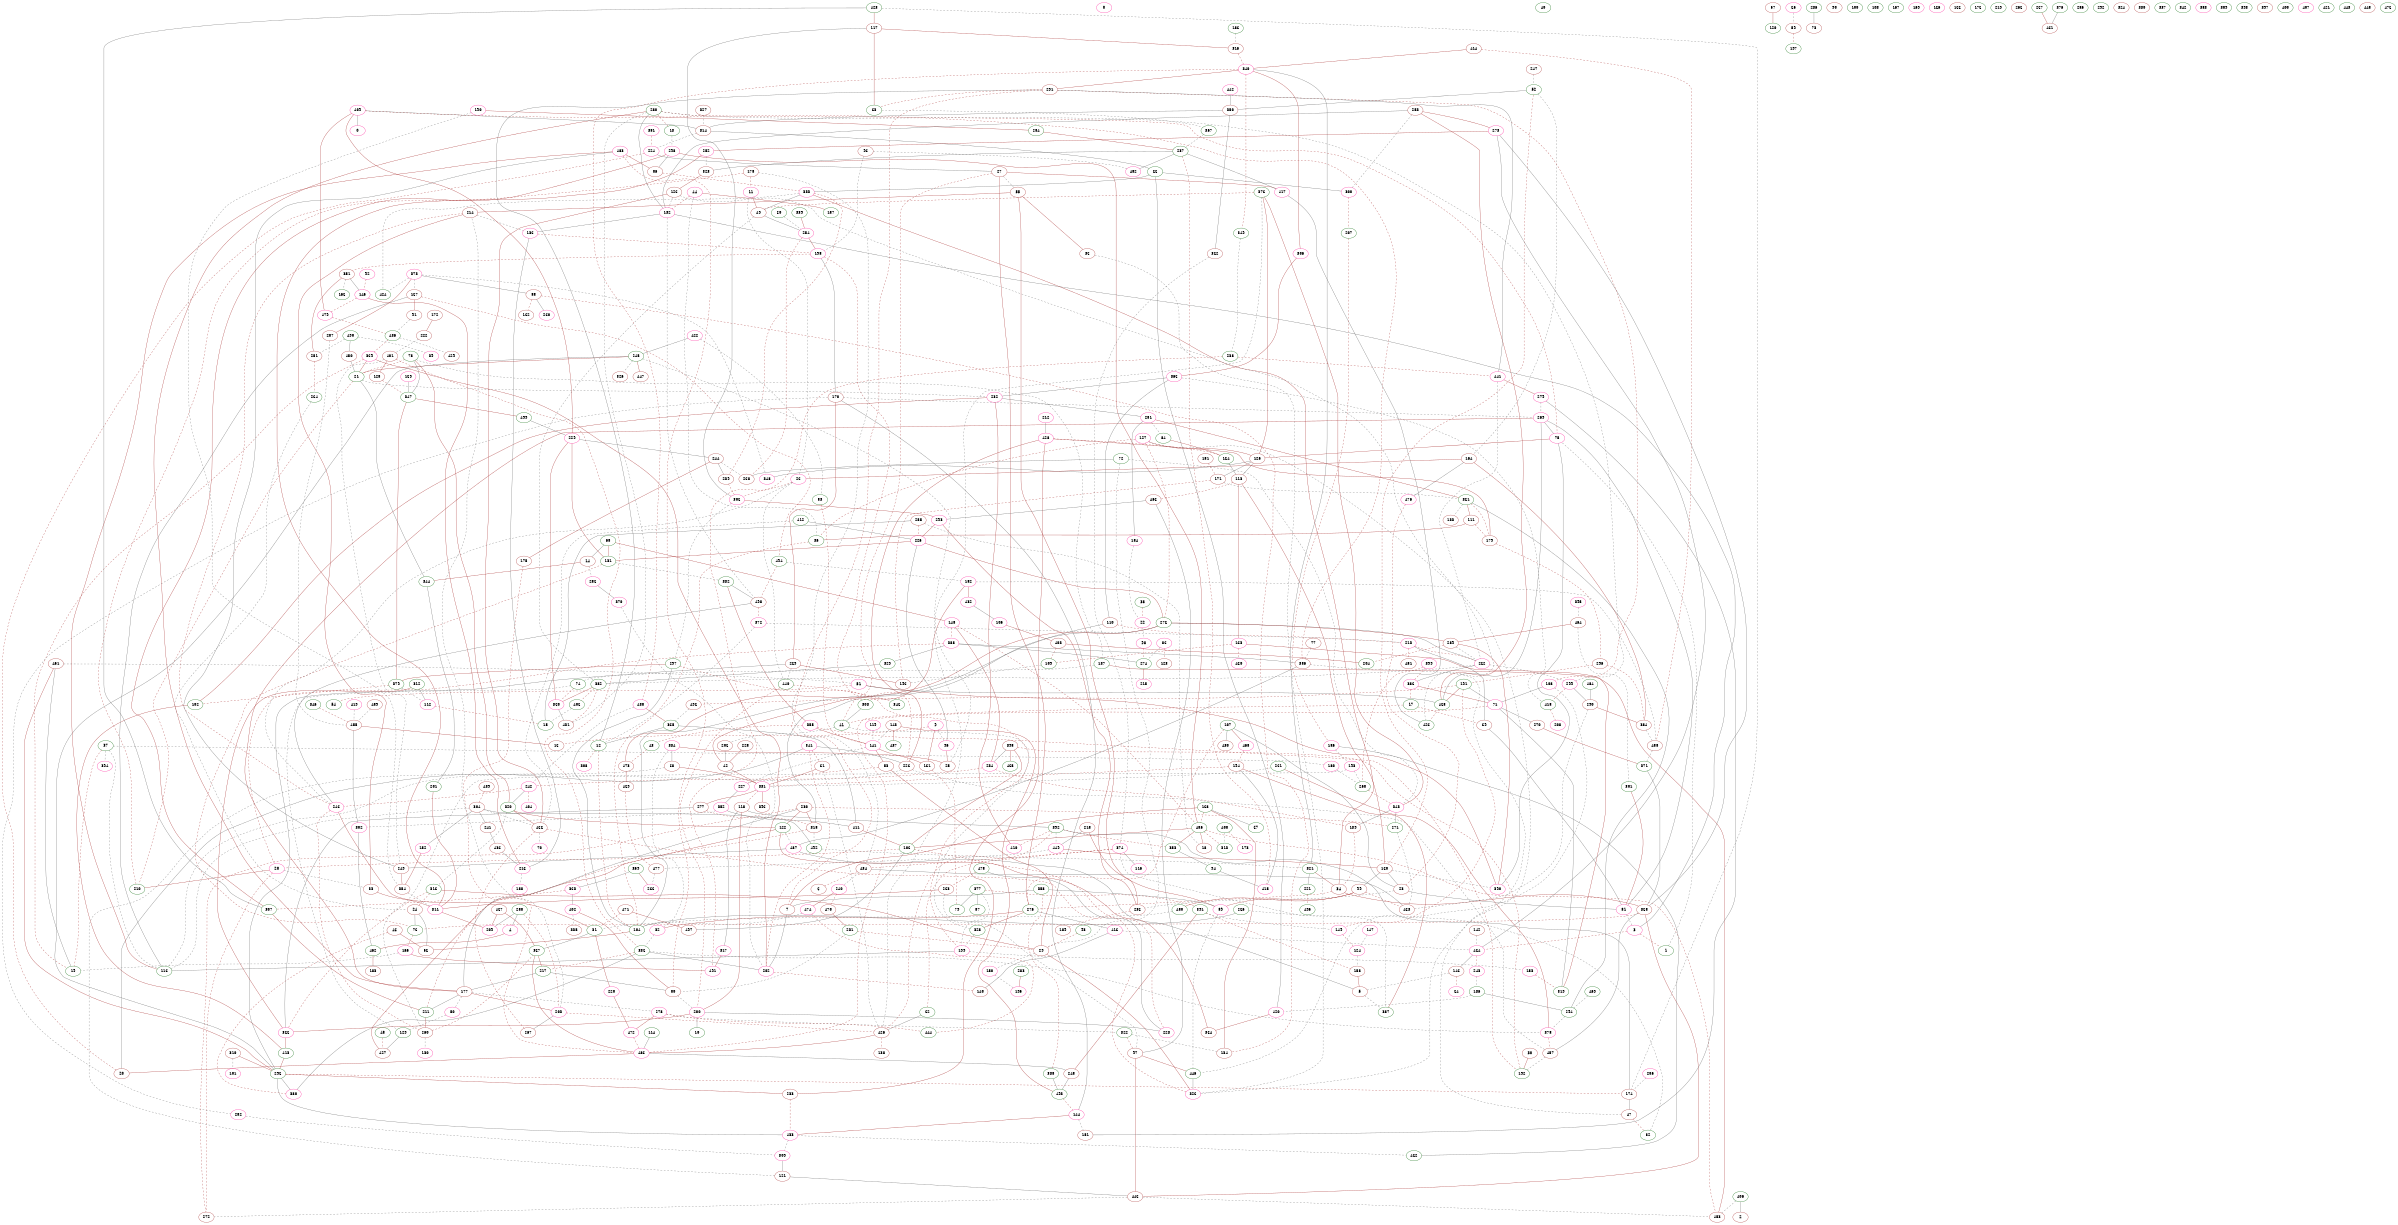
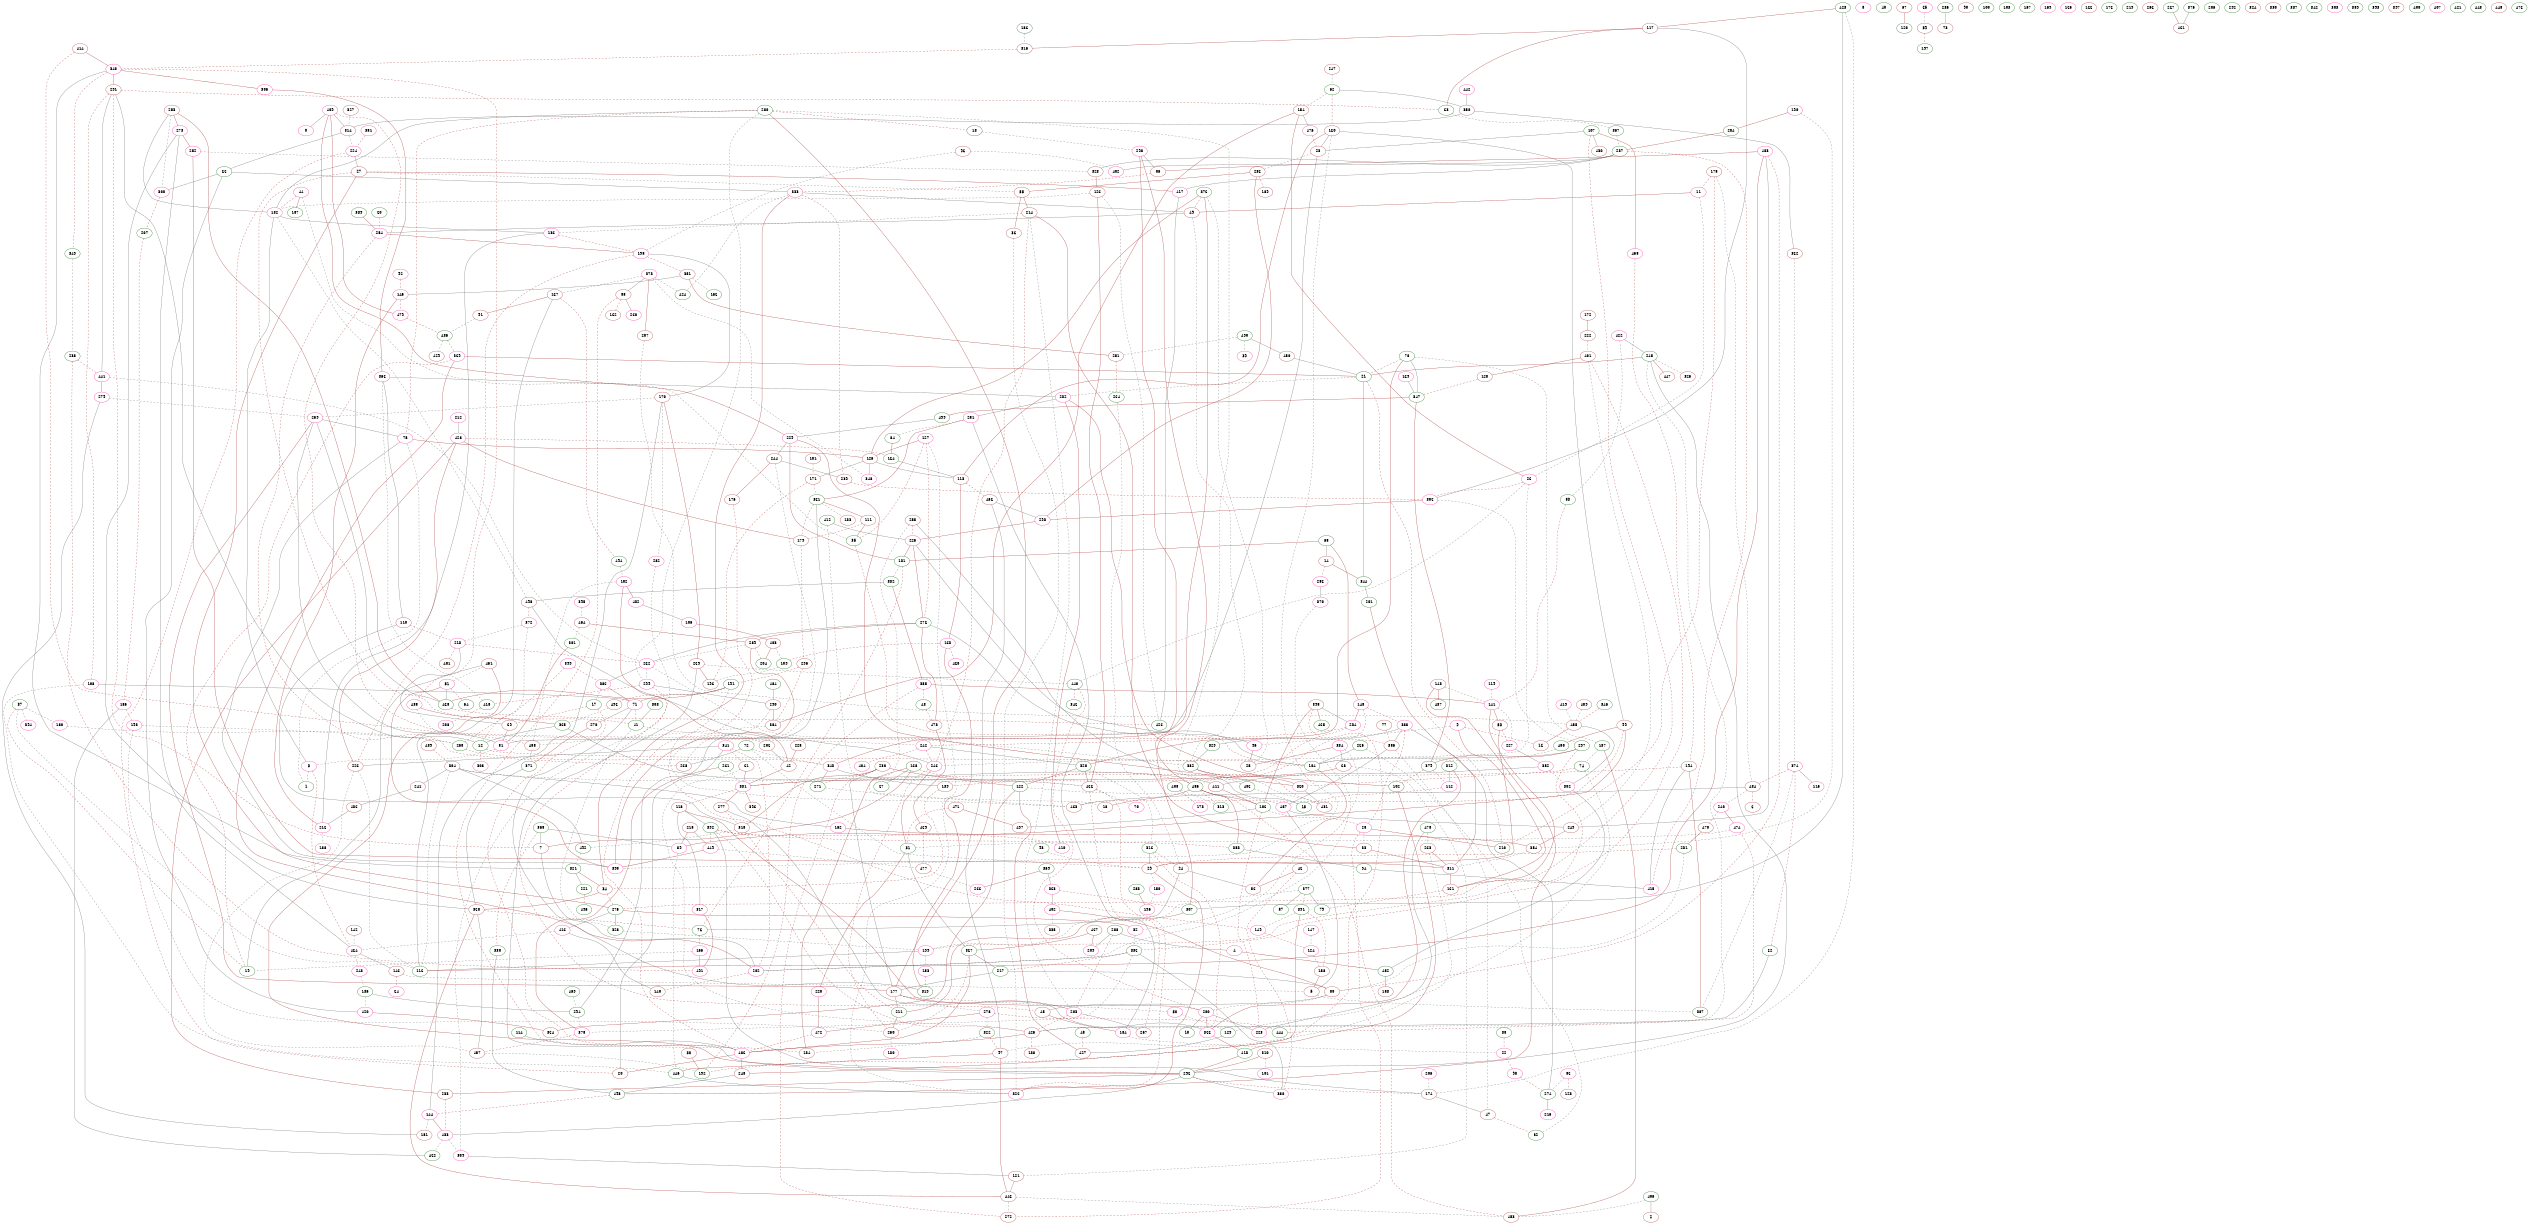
edge "494" -- "498": removed
edge "449" -- "160": now "449" -- "390"
edge "311" -- "209": now "311" -- "161"
node "45": added
